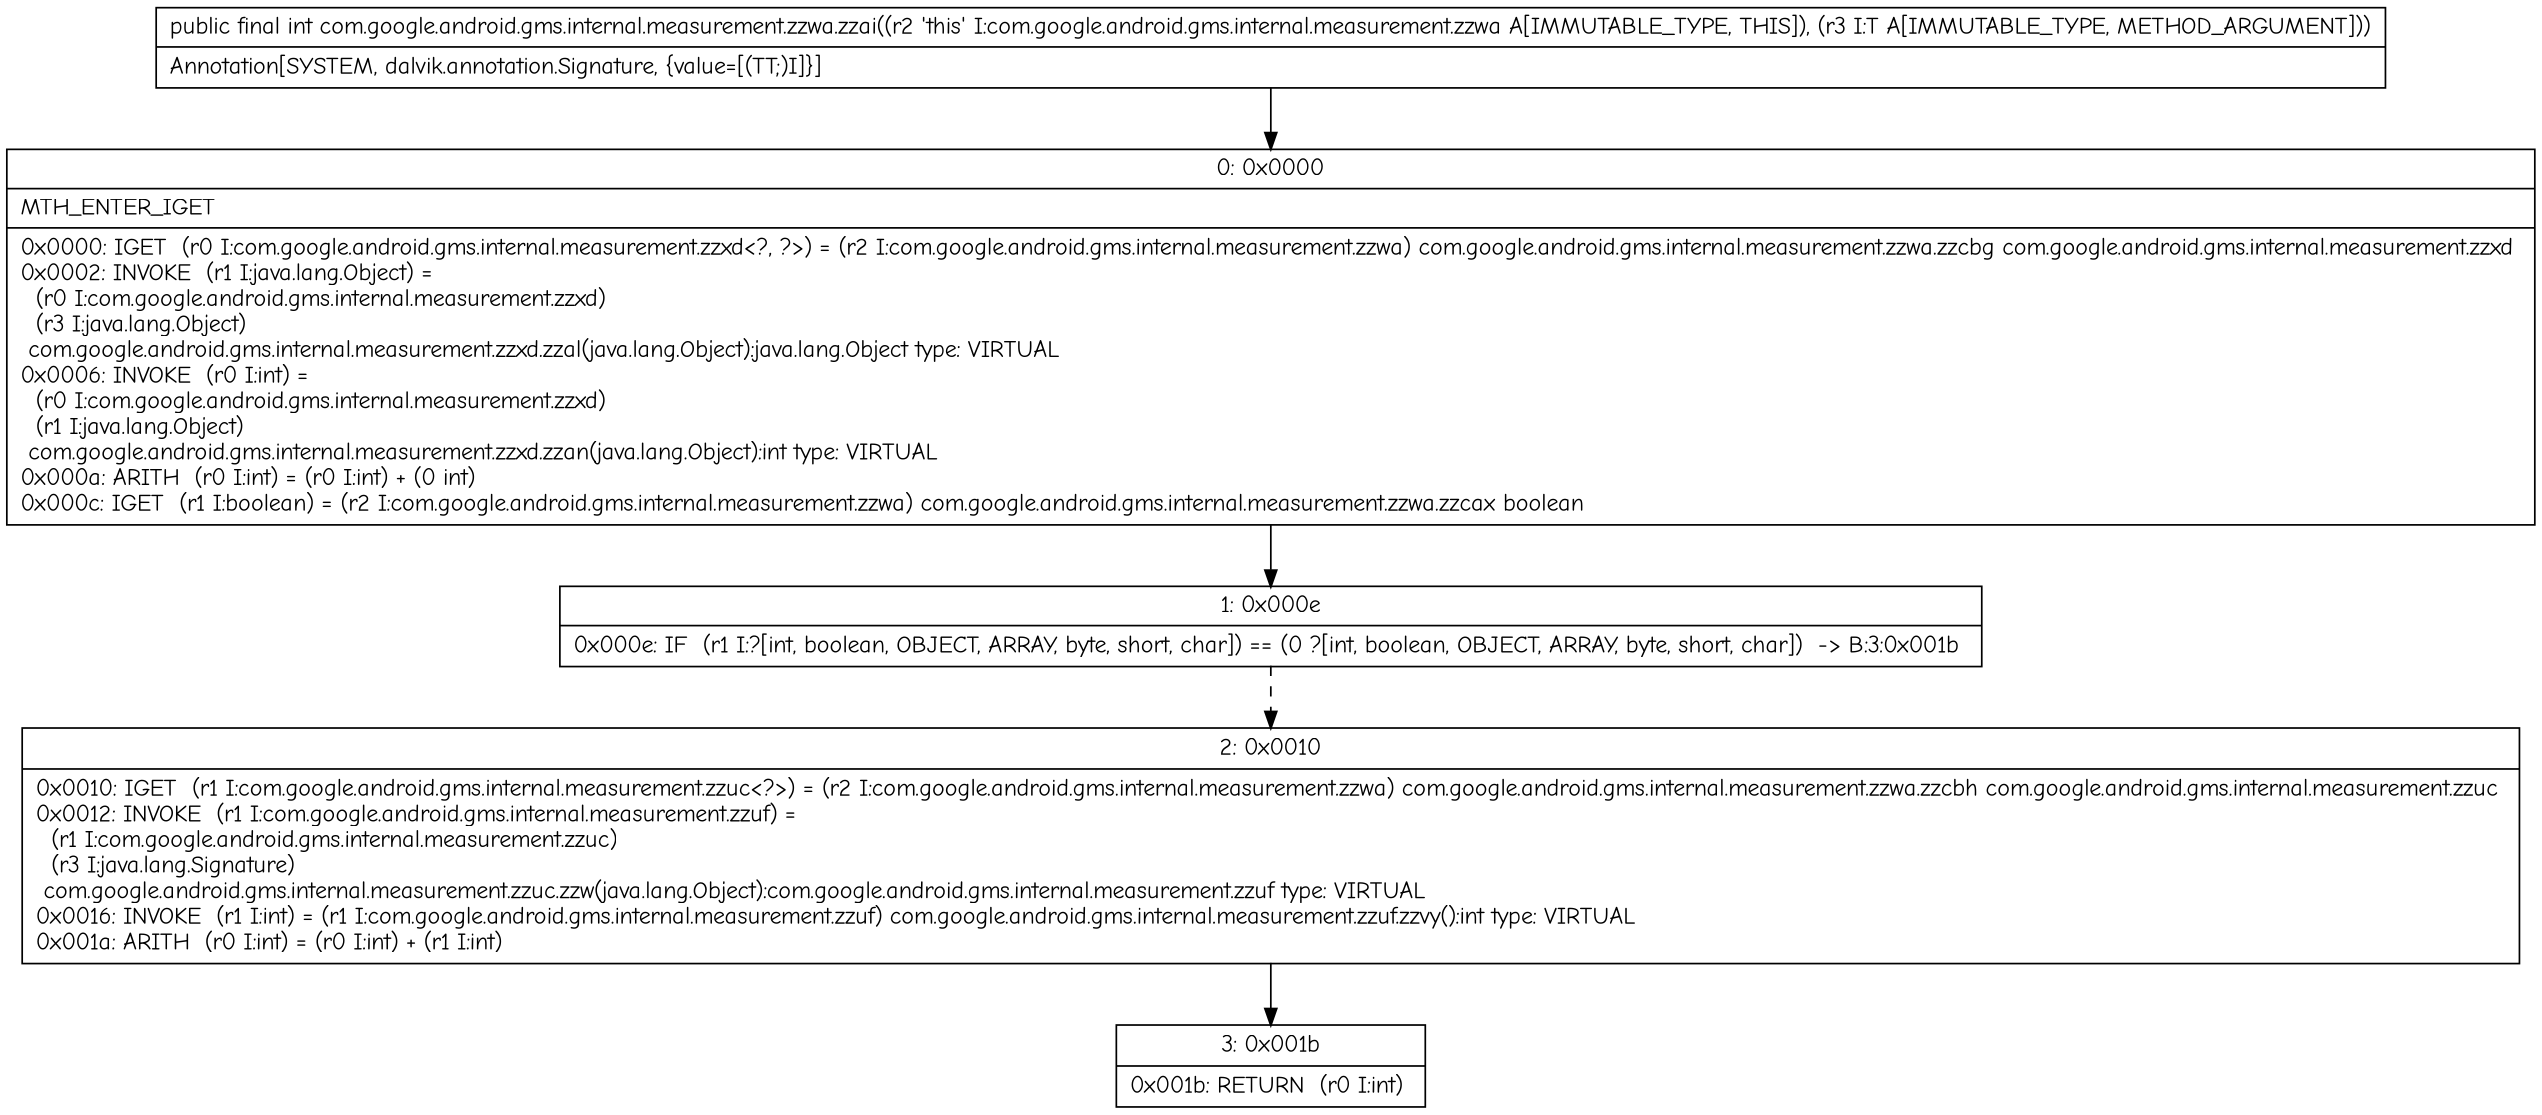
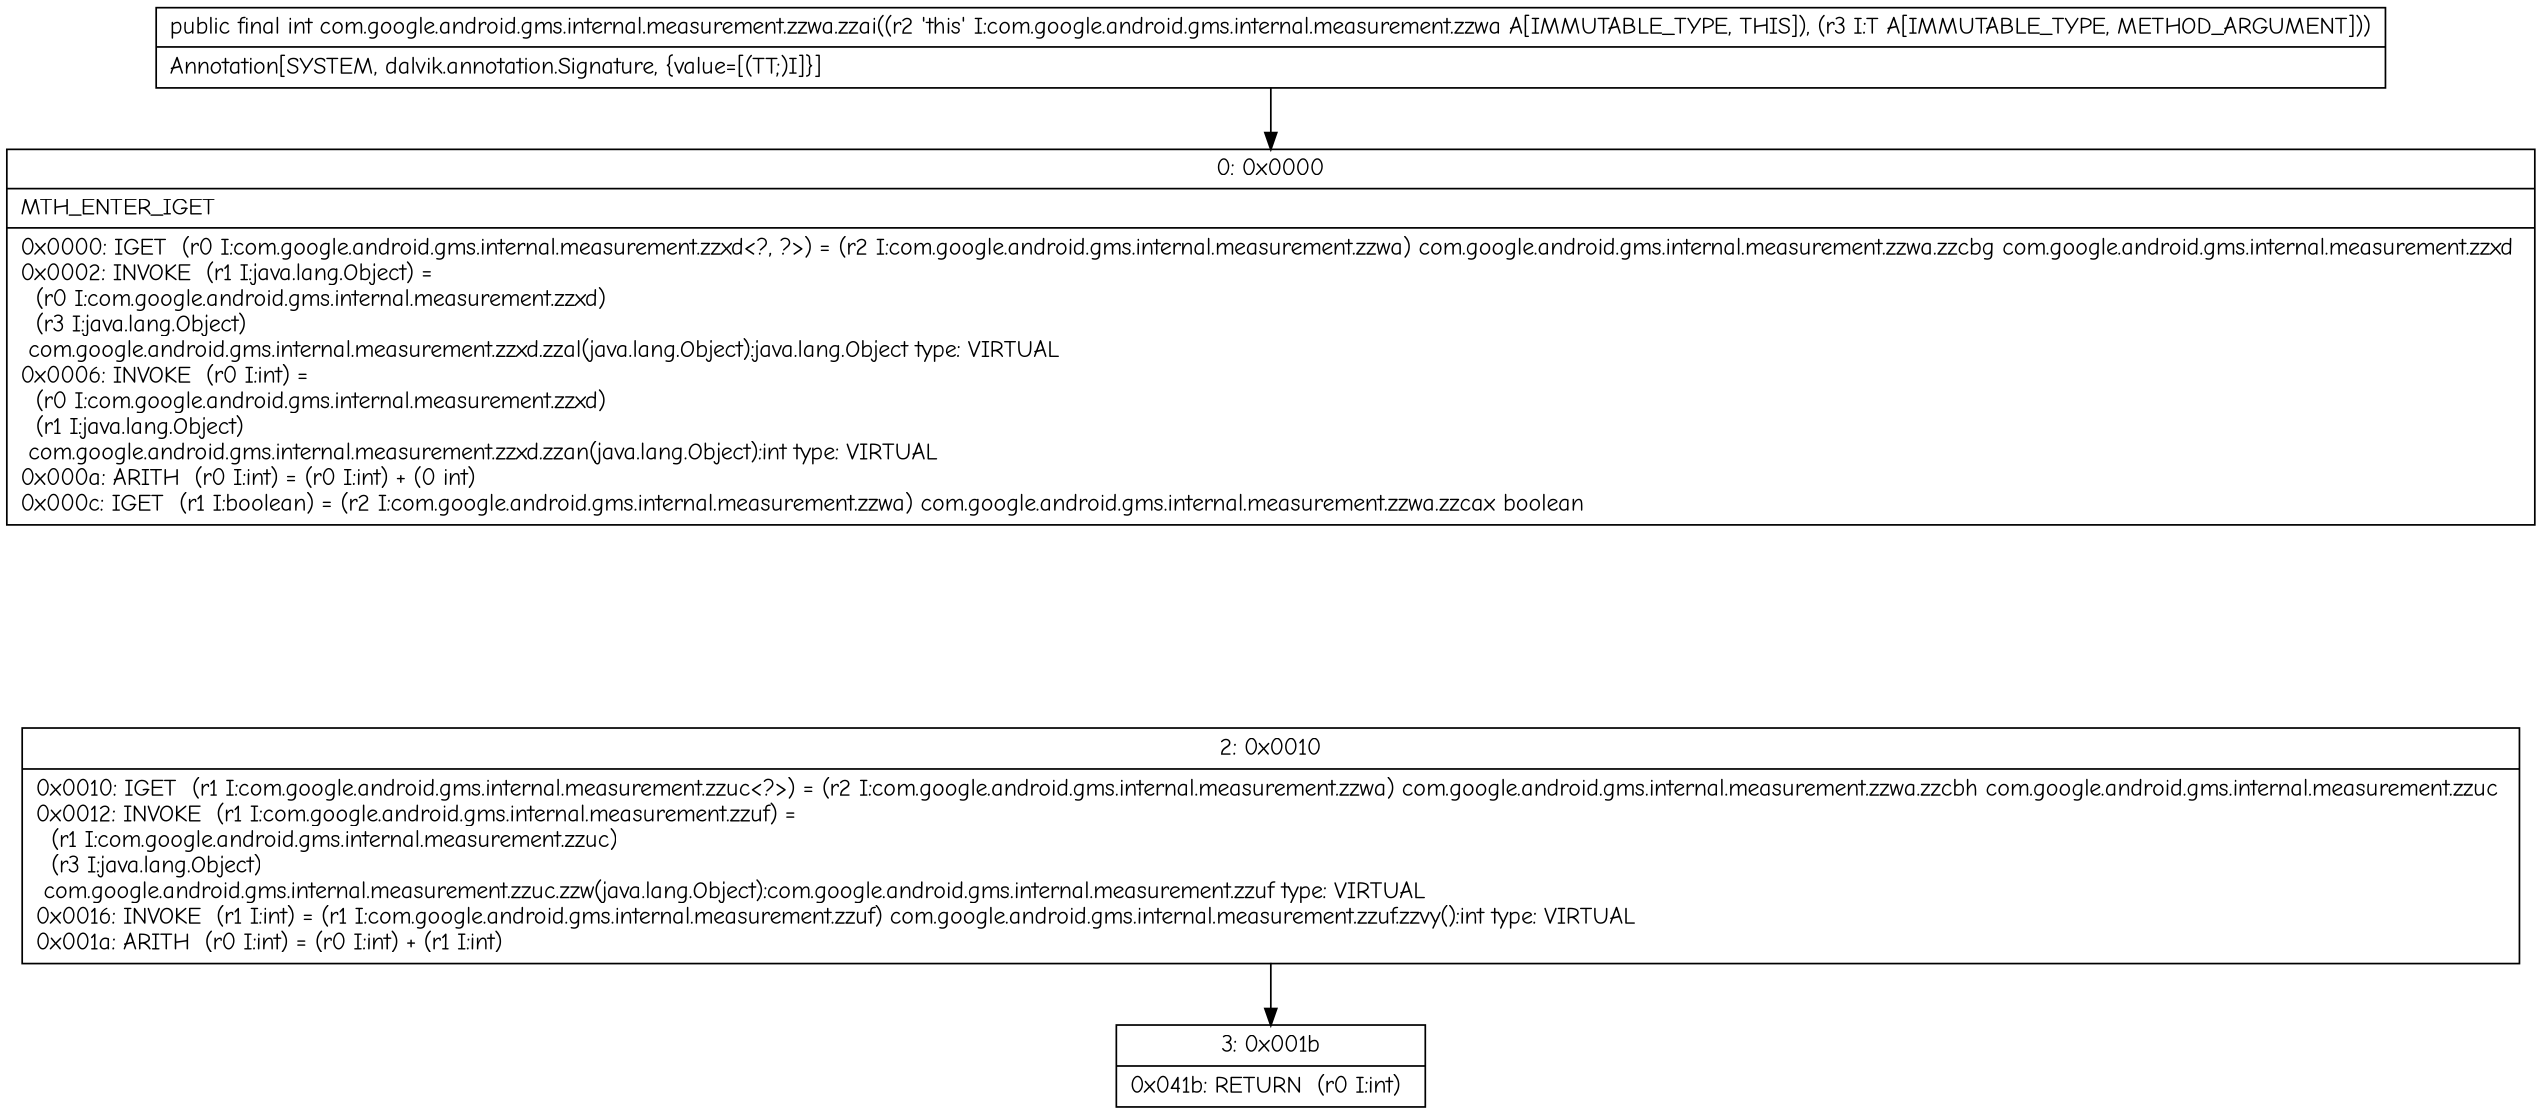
node "1: 0x000e": removed
node "2: 0x0010": text "(r3 I:java.lang.Signature)" -> "(r3 I:java.lang.Object)"
node "3: 0x001b": text "0x001b: RETURN  (r0 I:int)" -> "0x041b: RETURN  (r0 I:int)"
